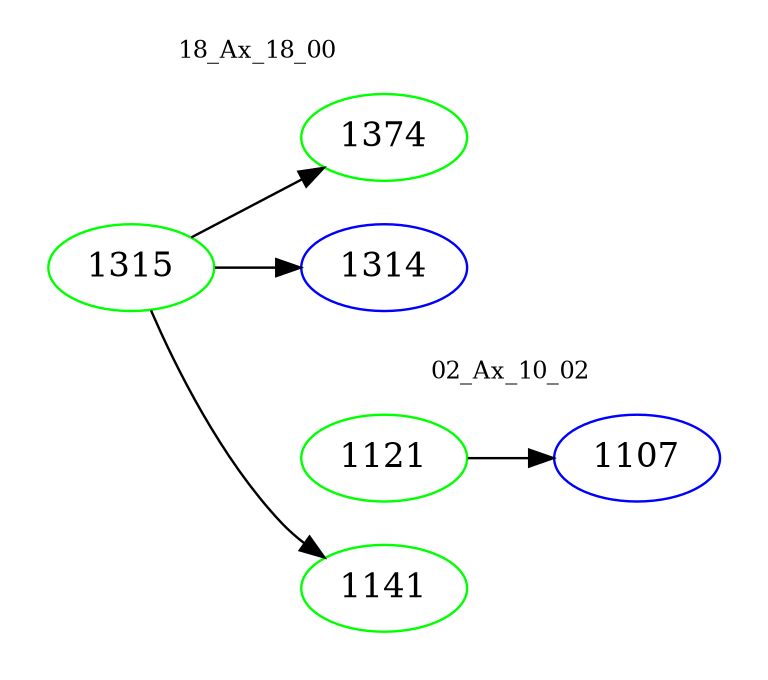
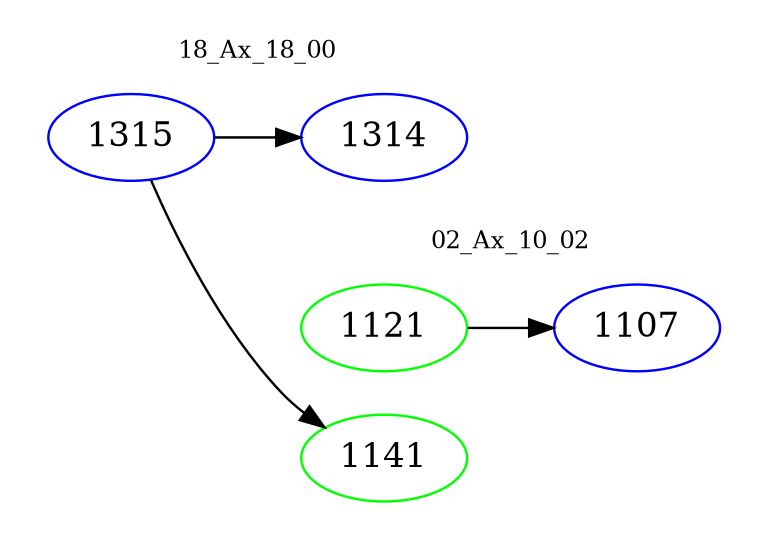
node "1374": removed
node "1315": color green -> blue
